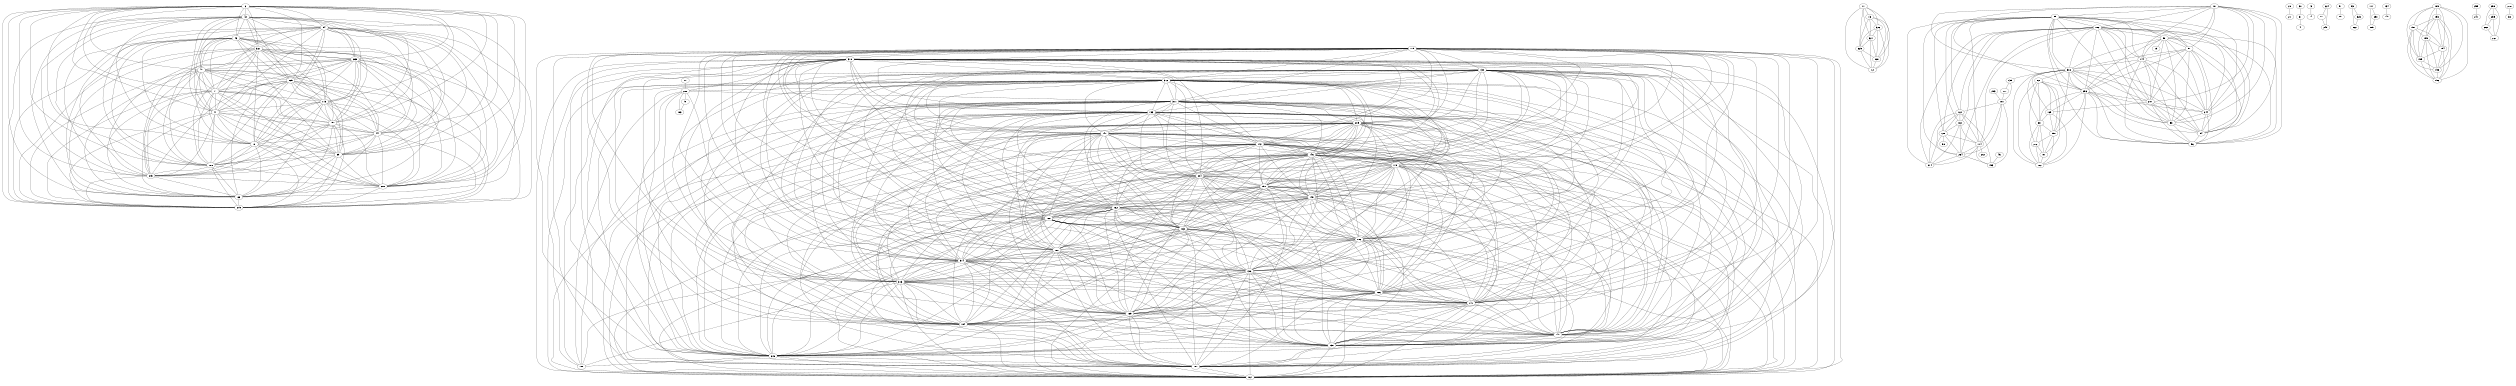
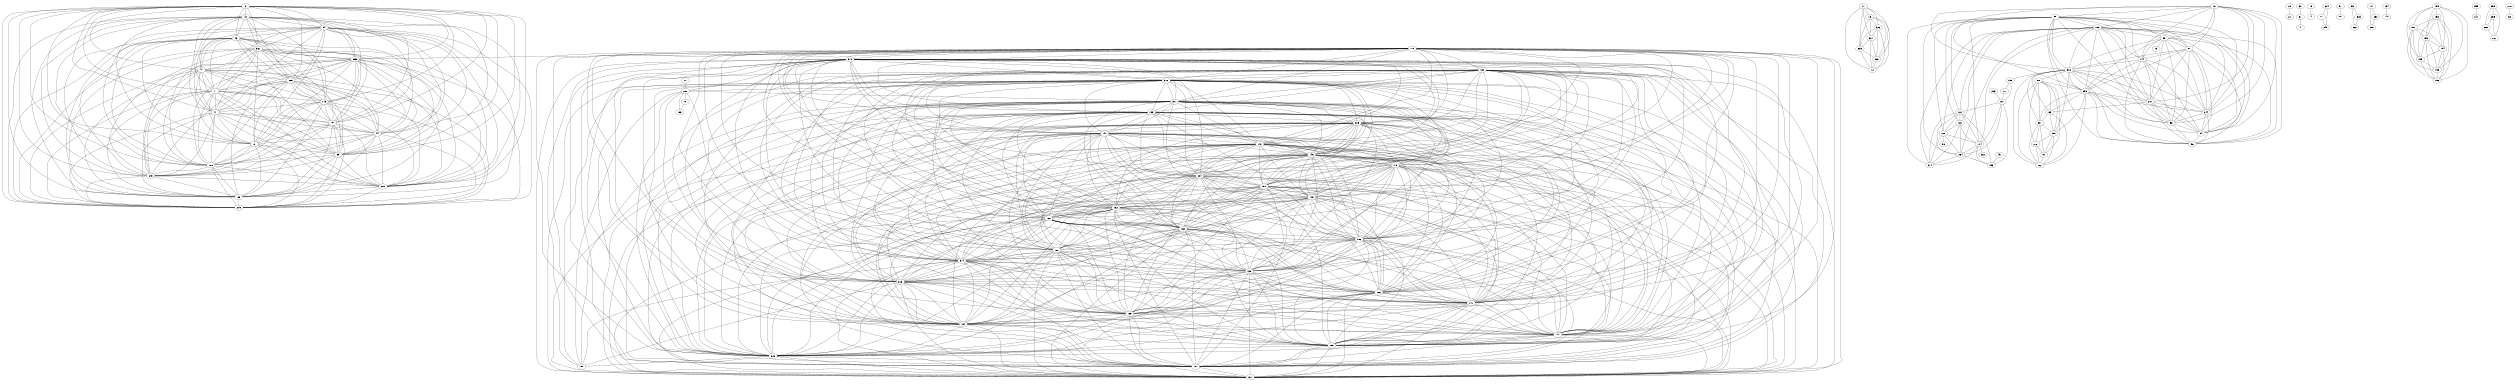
edge "179" -- "168": now "179" -- "265"
